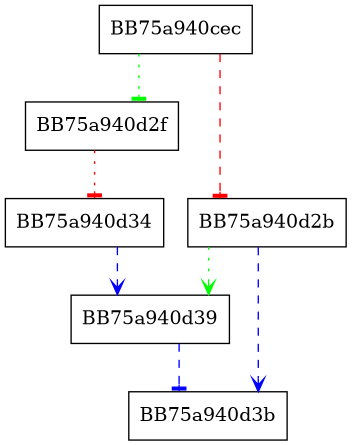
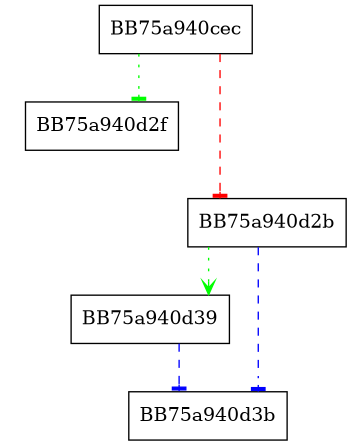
node "BB75a940d34": removed
edge "BB75a940d2b" -> "BB75a940d3b": arrowhead vee -> tee
